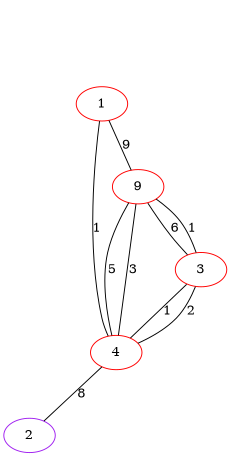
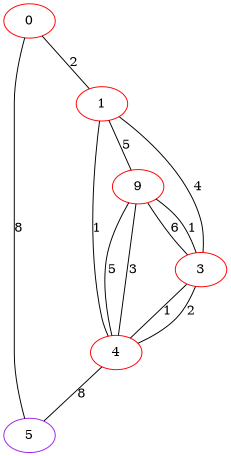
node "0": added
edge "1" -- "9": label "9" -> "5"
edge "1" -- "3": added, label "4"
node "2": label "2" -> "5"
